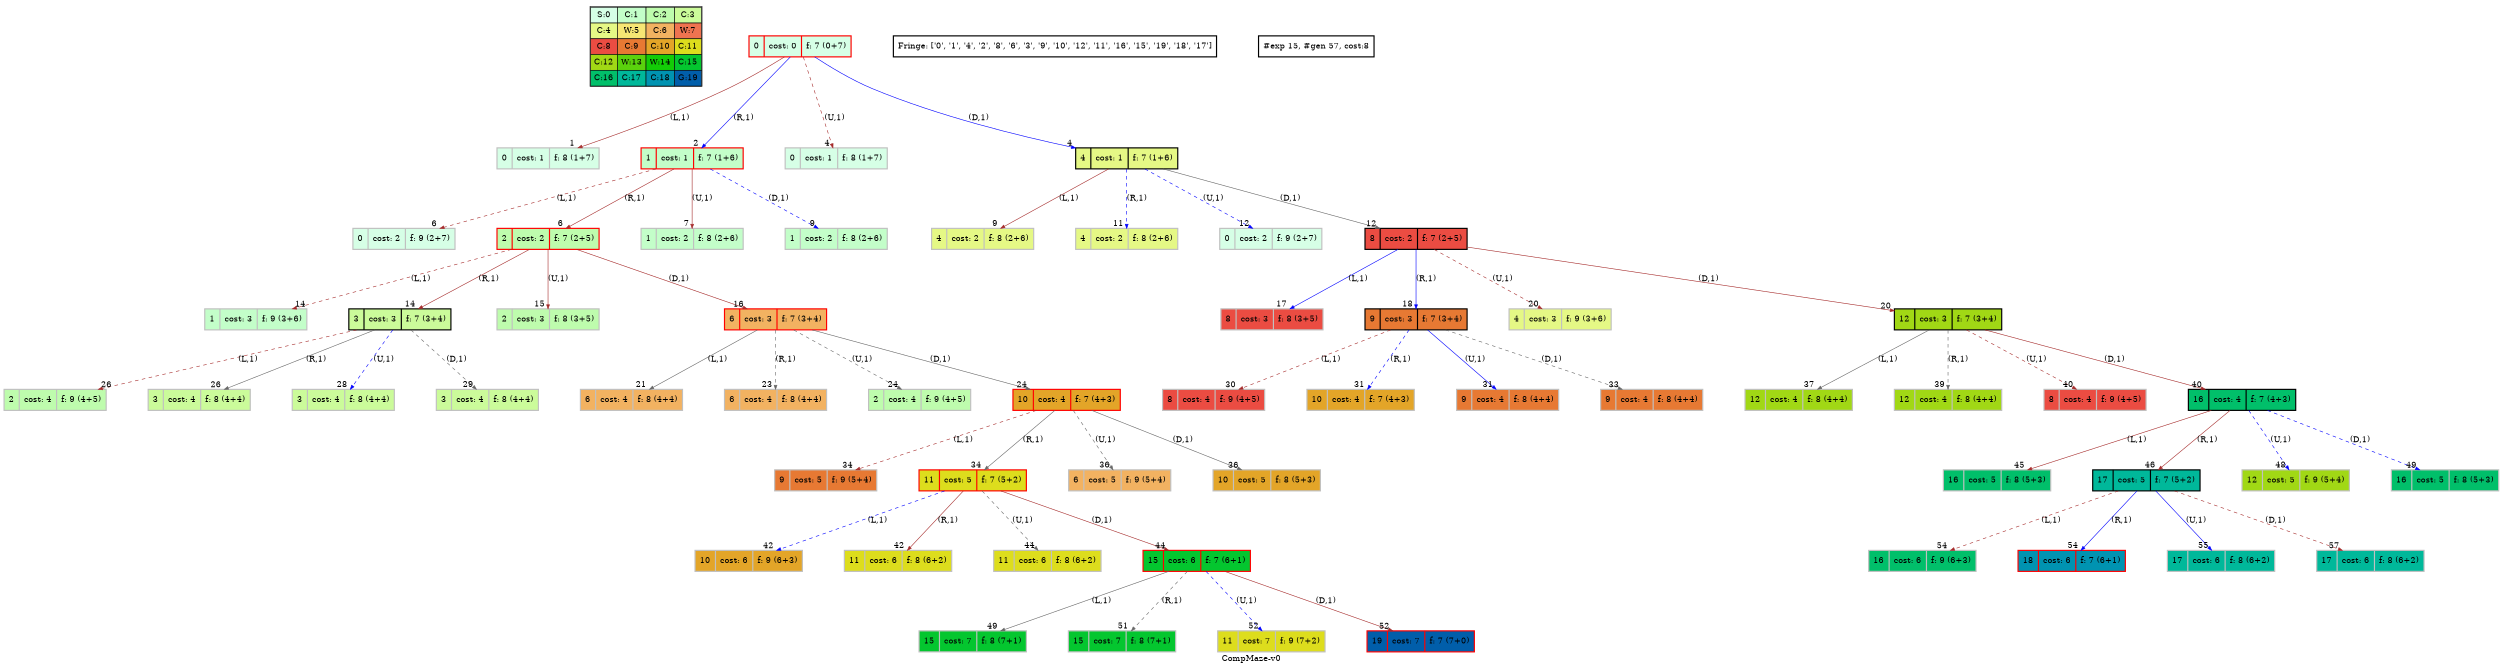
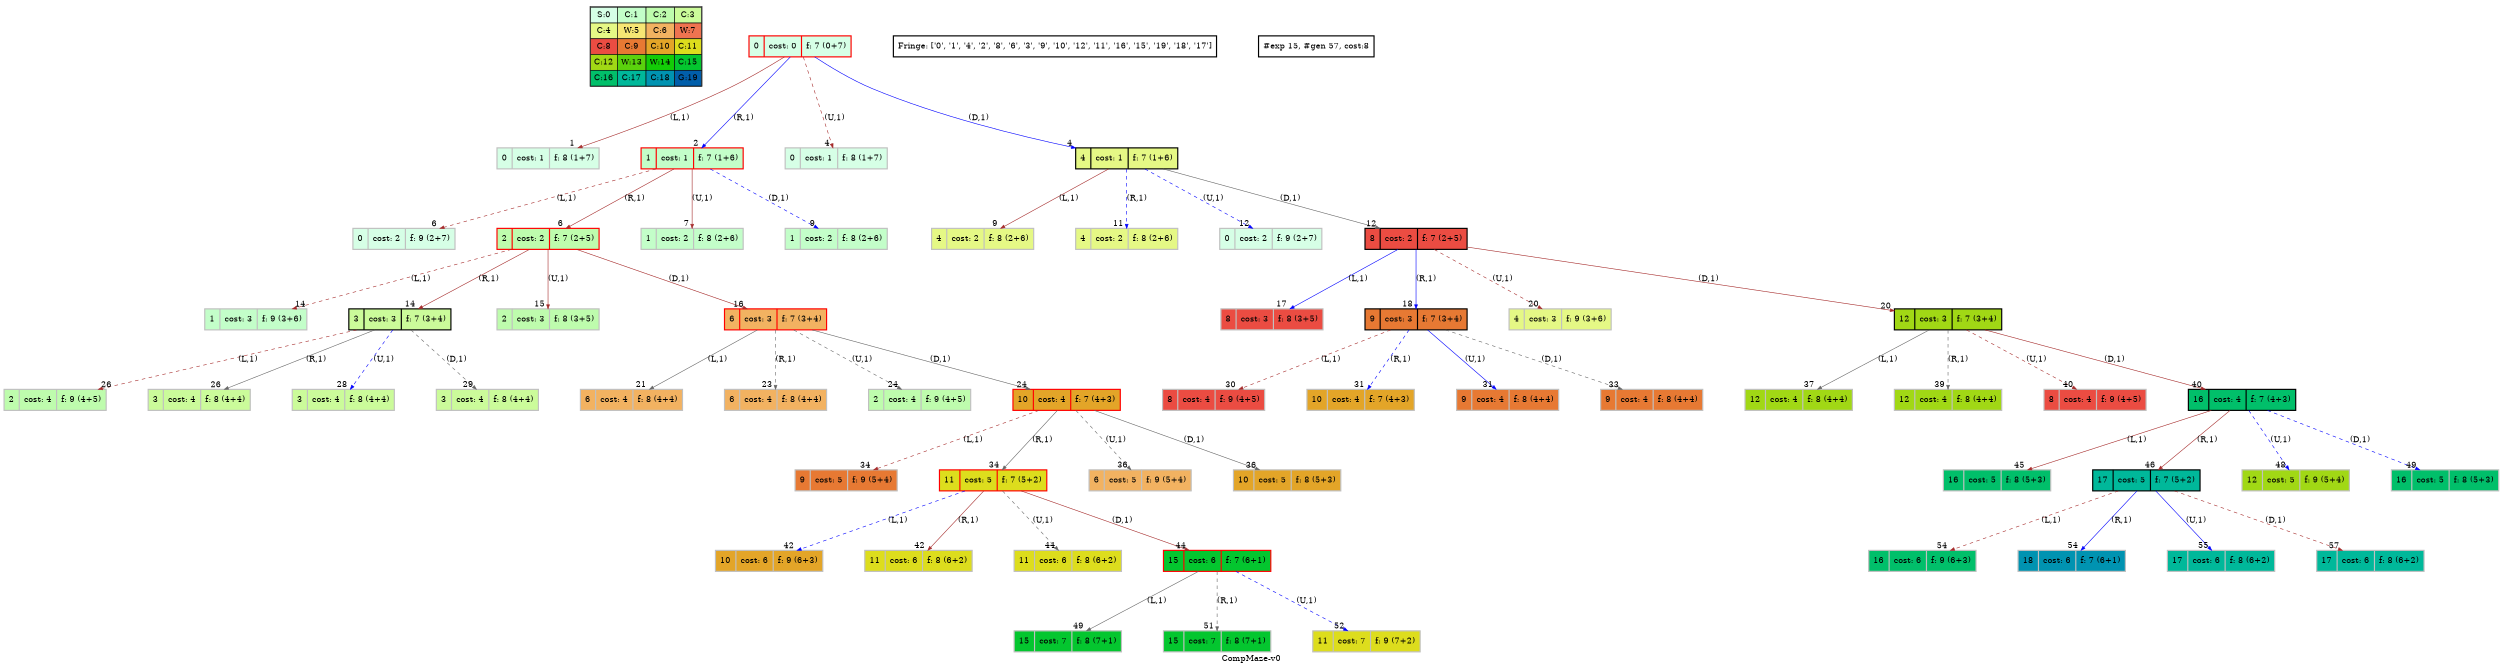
node "18": color red -> grey
node "19": removed
